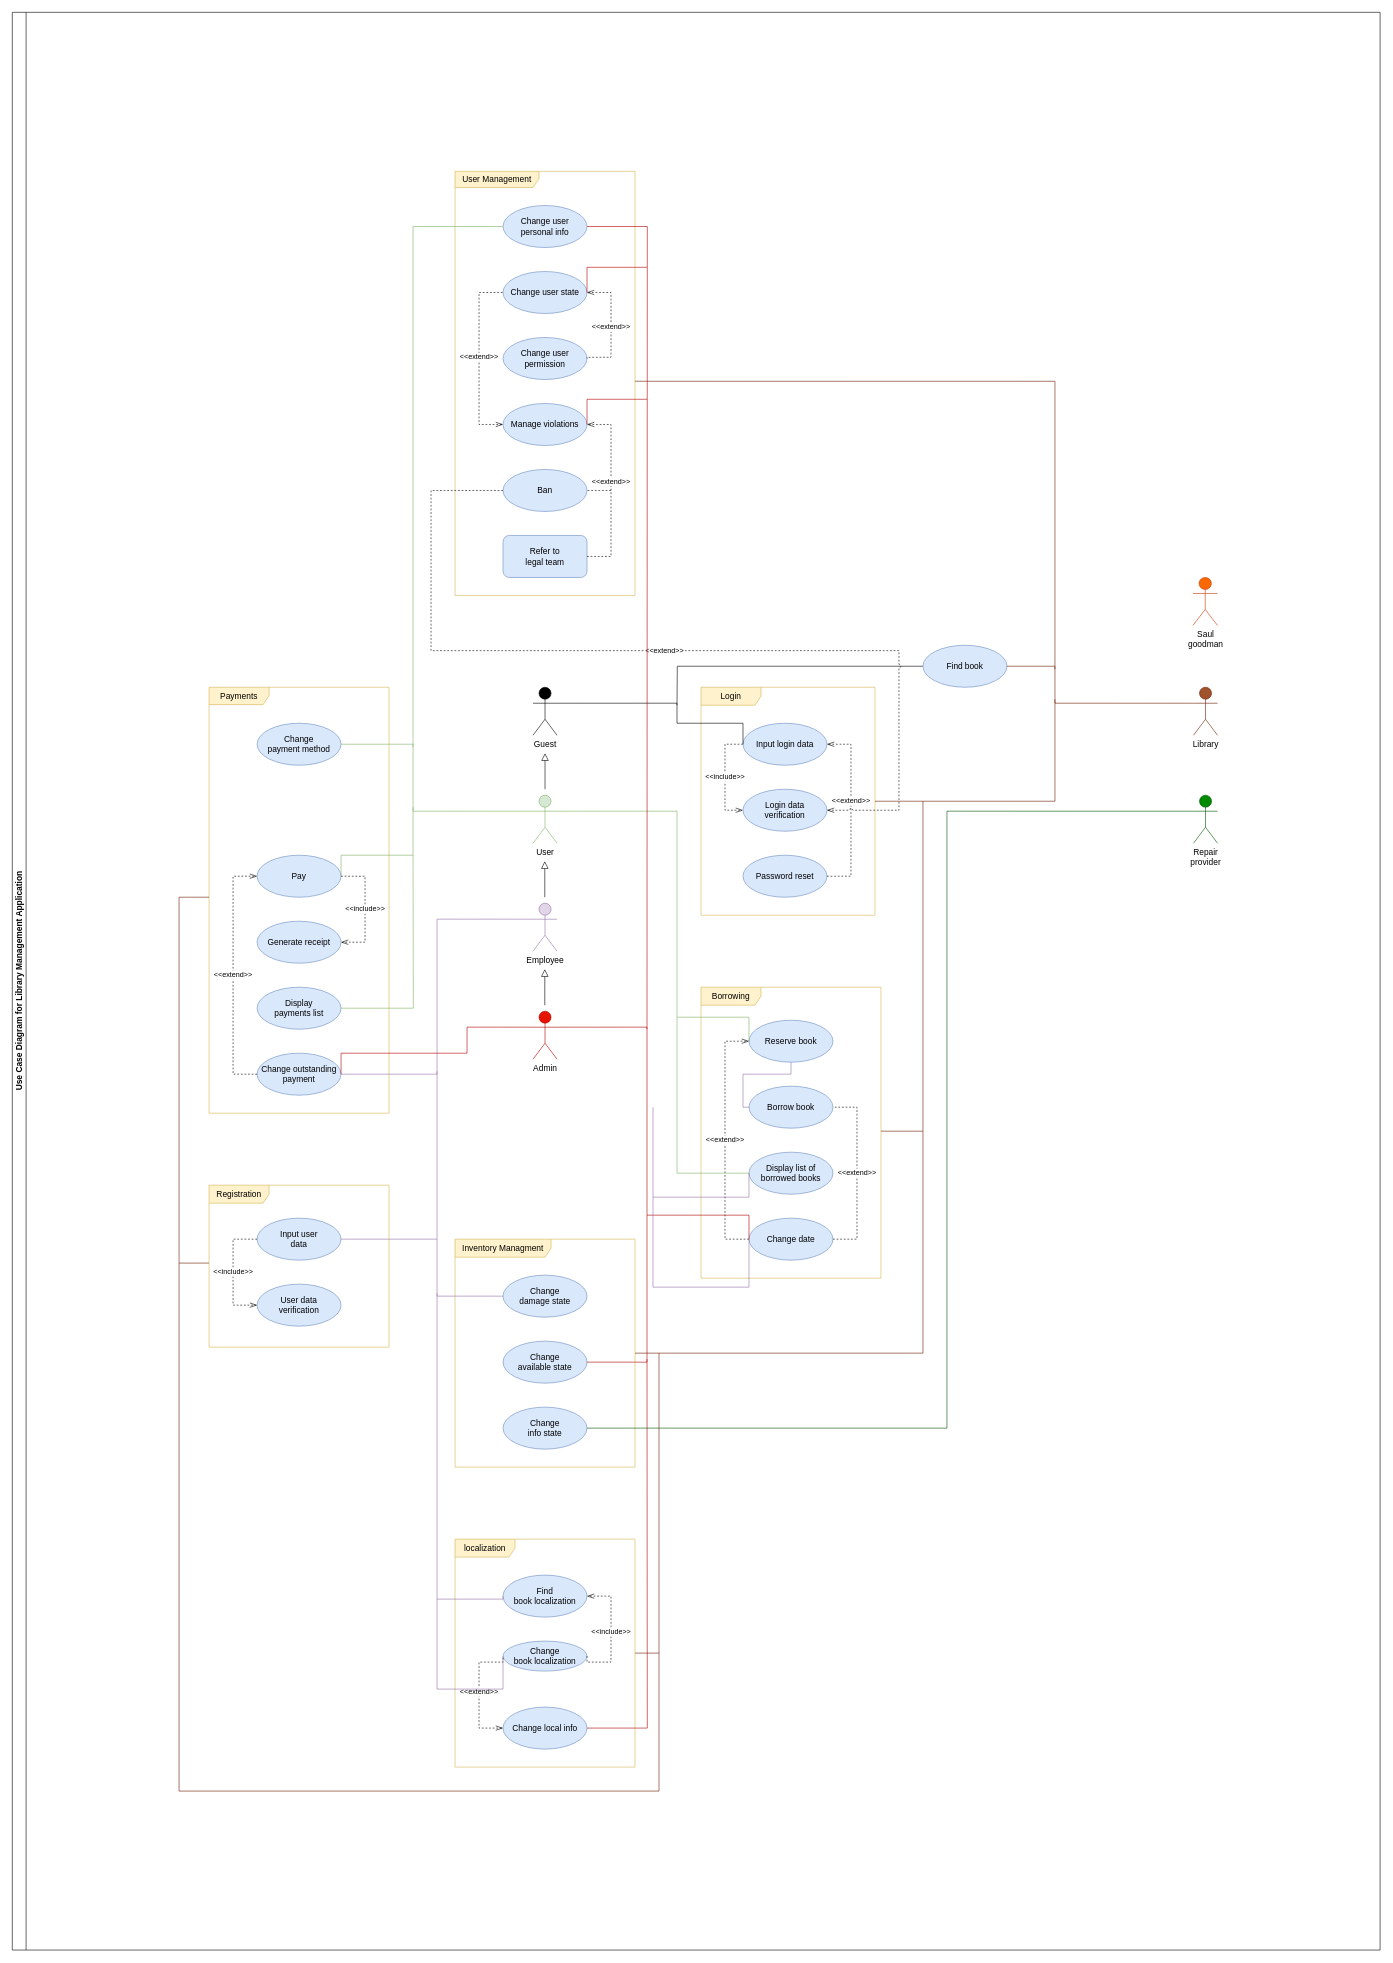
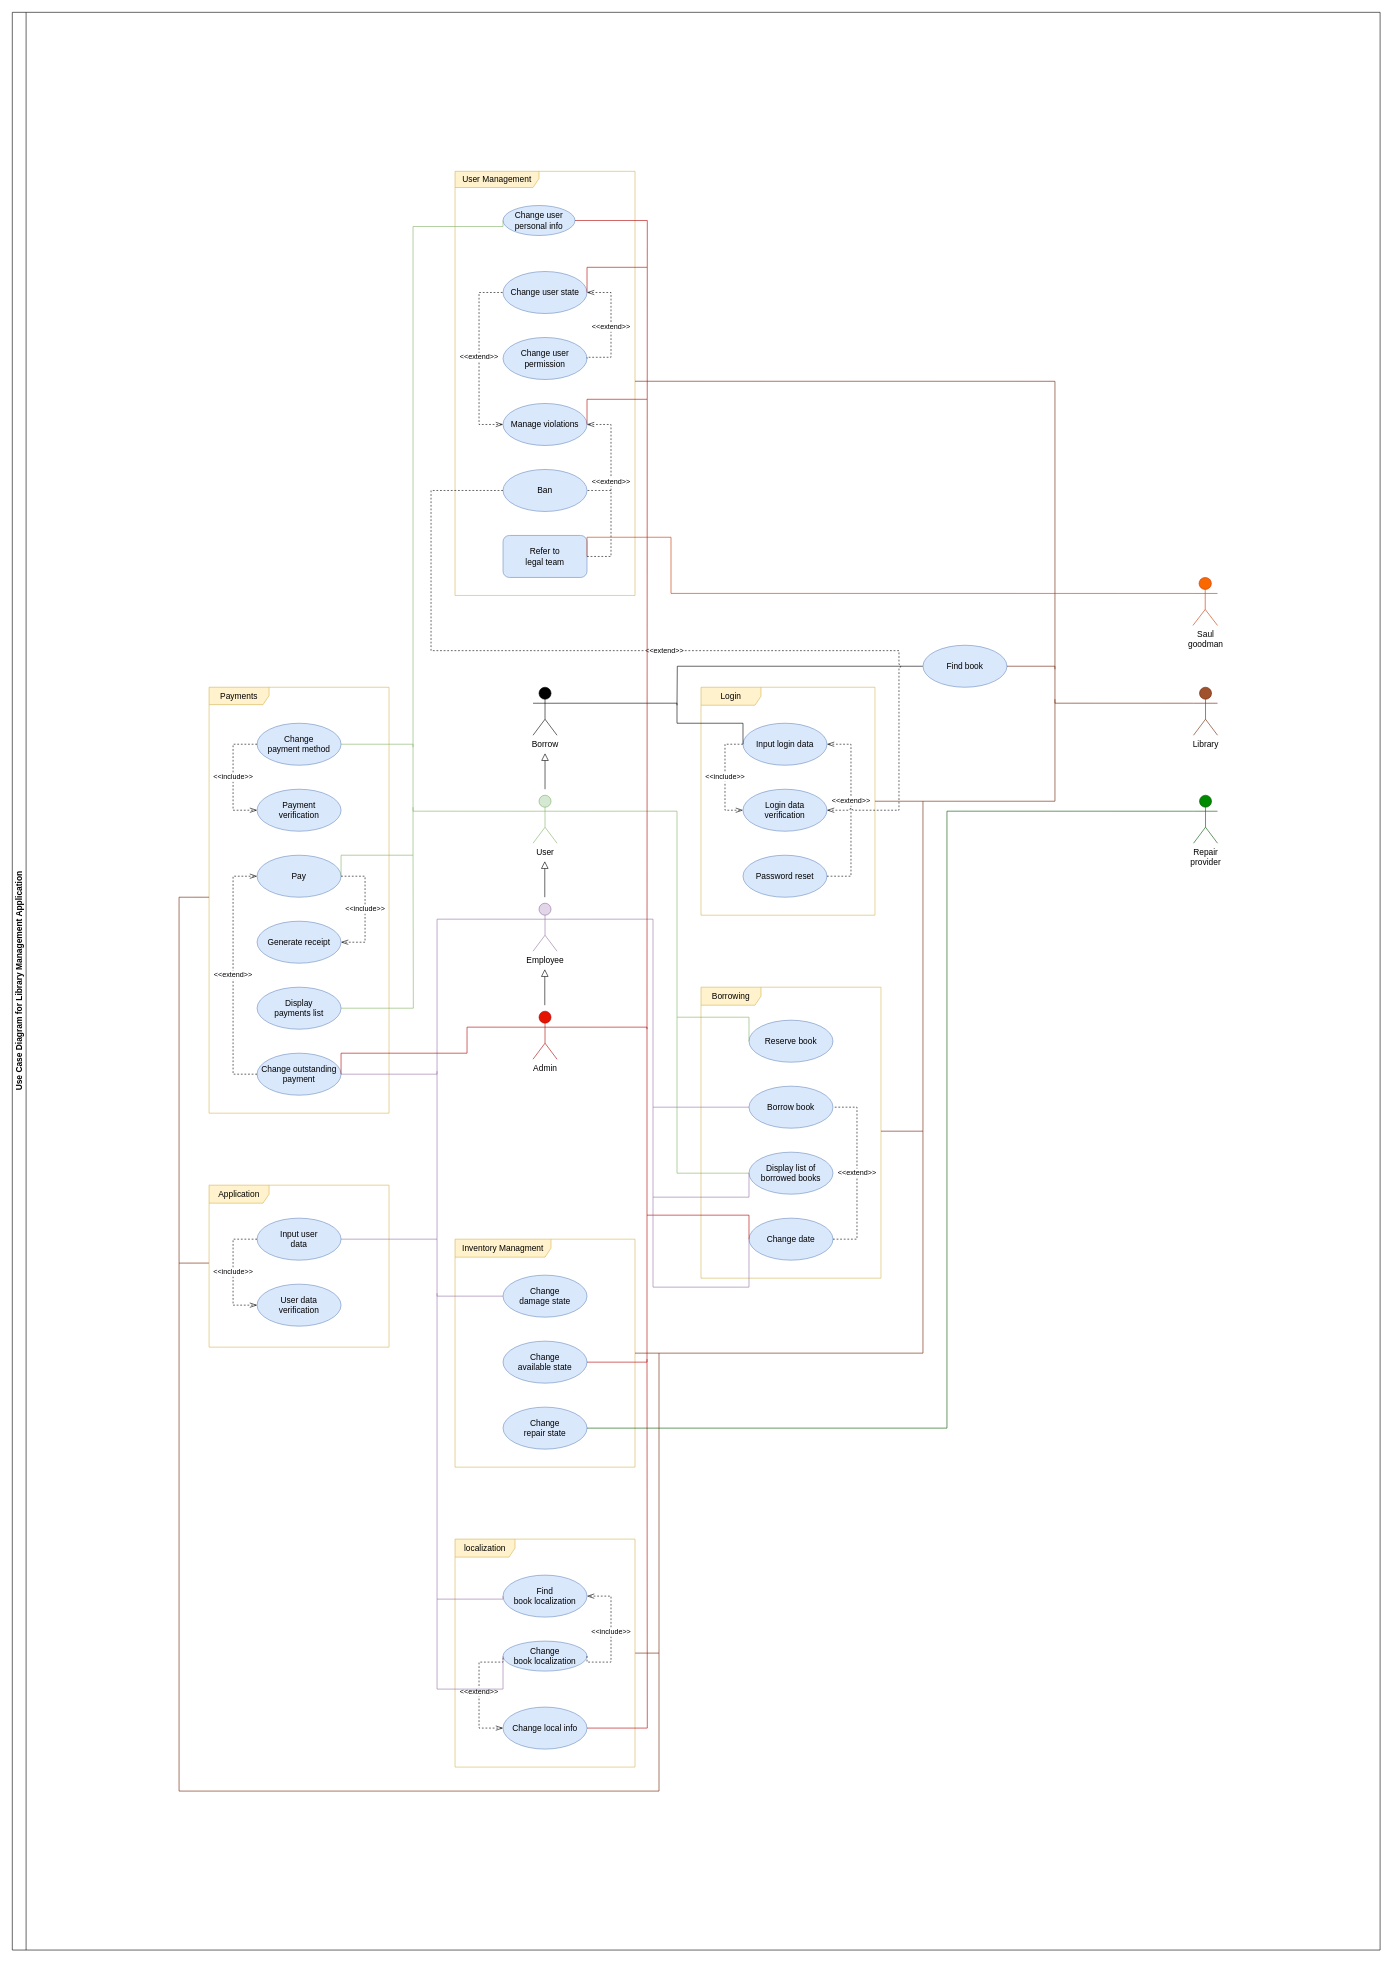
node "Change user personal info": size 84x42 -> 72x30
edge "Refer to legal team" -- "Saul goodman": added
edge "Change payment method" -> "Payment verification": added, label "<<include>>"
node "Guest": label "Guest" -> "Borrow"
node "Payment verification": added
edge "Reserve book" -- "Borrow book": now "Employee" -- "Borrow book"
node "Registration": label "Registration" -> "Application"
edge "Change date" -> "Reserve book": removed, label "<<extend>>"
node "Change info state": label "Change info state" -> "Change repair state"
